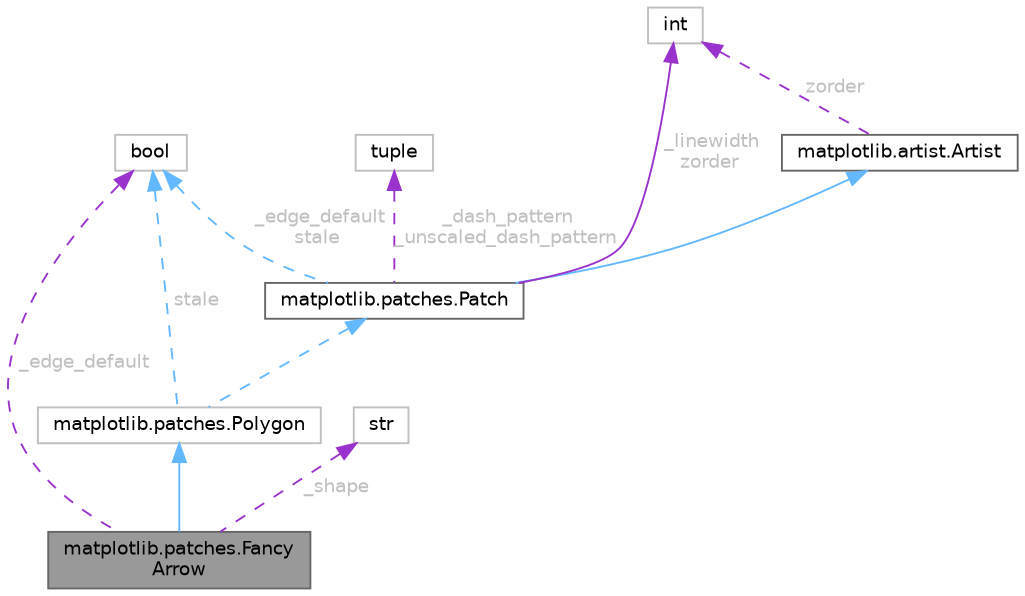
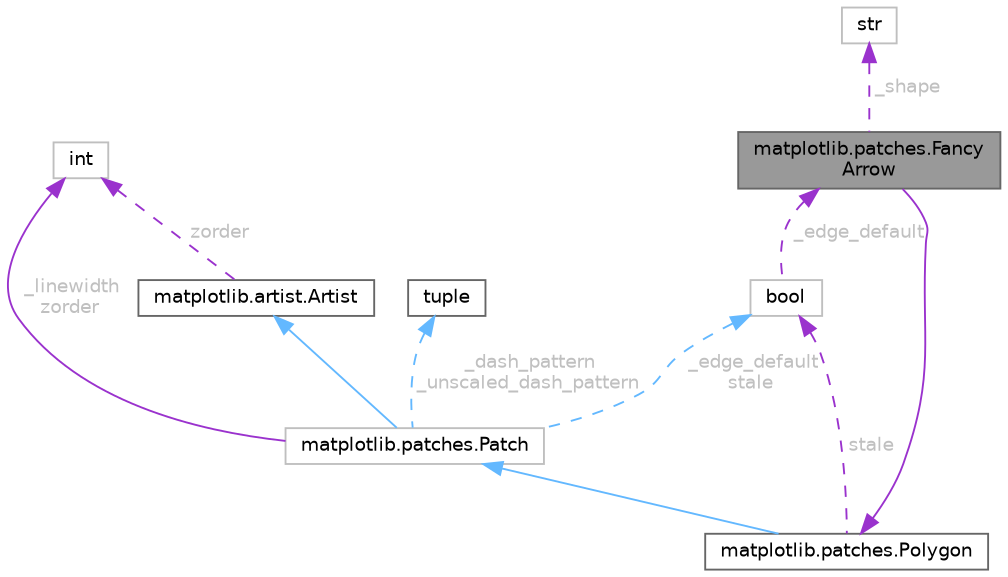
node "tuple": color grey75 -> gray40
edge "matplotlib.patches.Patch" -> "tuple": color darkorchid3 -> steelblue1
edge "matplotlib.patches.Polygon" -> "bool": color steelblue1 -> darkorchid3
node "matplotlib.patches.Patch": color gray40 -> grey75
edge "matplotlib.patches.Fancy Arrow" -> "bool": reversed
edge "matplotlib.patches.Polygon" -> "matplotlib.patches.Patch": style dashed -> solid
node "matplotlib.patches.Polygon": color grey75 -> gray40
edge "matplotlib.patches.Fancy Arrow" -> "matplotlib.patches.Polygon": color steelblue1 -> darkorchid3
